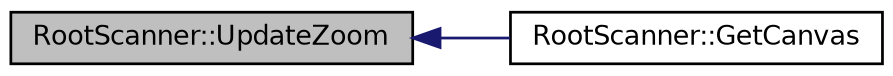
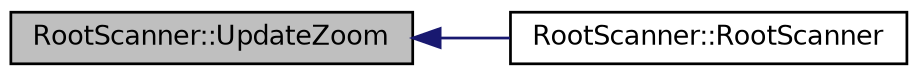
node "RootScanner::GetCanvas": label "RootScanner::GetCanvas" -> "RootScanner::RootScanner"
